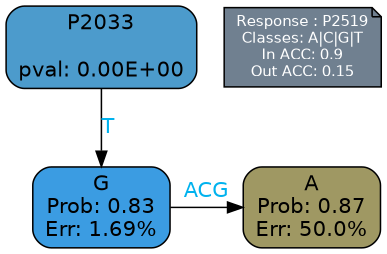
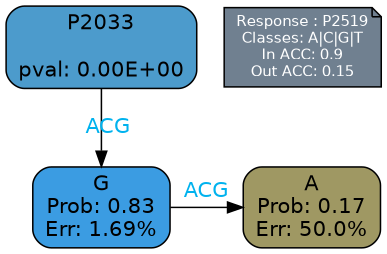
edge "P2033 pval: 0.00E+00" -> "G Prob: 0.83 Err: 1.69%": label "T" -> "ACG"
node "A Prob: 0.87 Err: 50.0%": label "A Prob: 0.87 Err: 50.0%" -> "A Prob: 0.17 Err: 50.0%"
